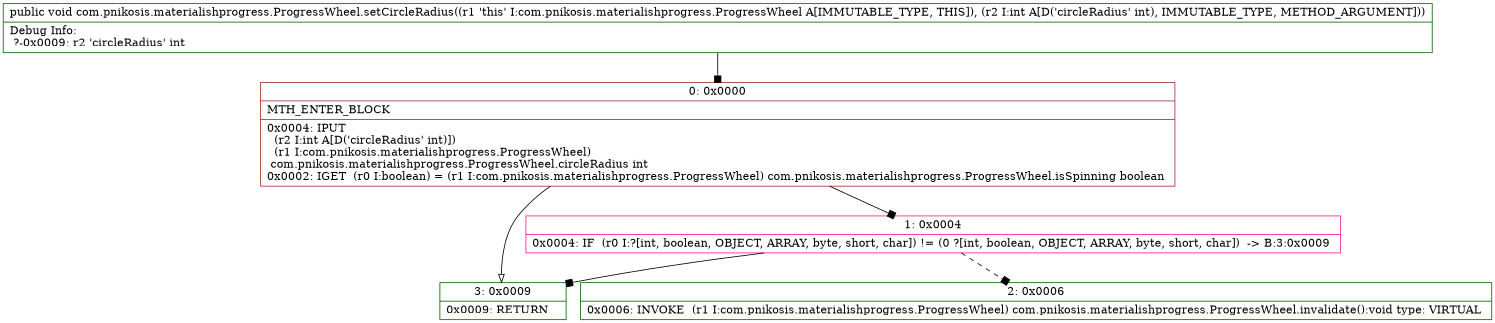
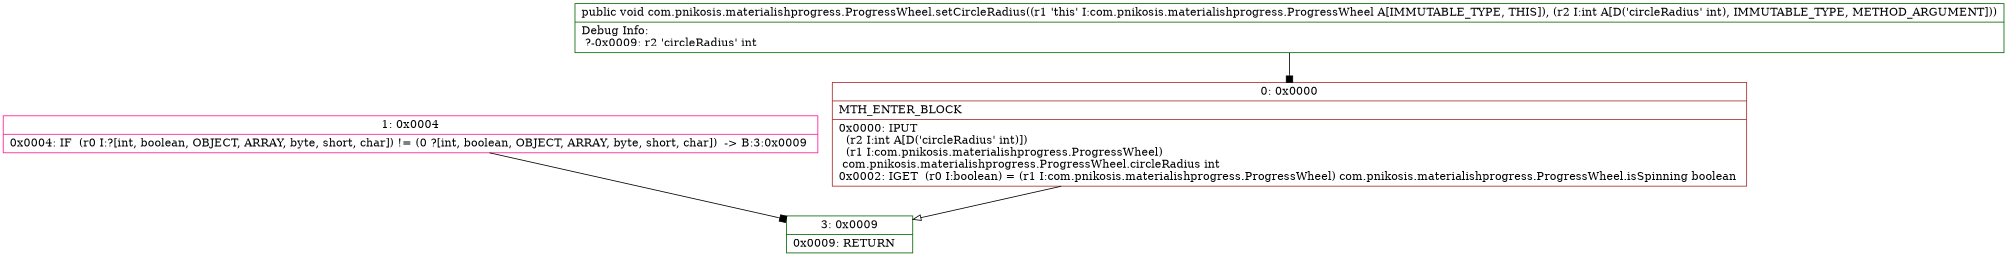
node "0: 0x0000": text "0x0004: IPUT" -> "0x0000: IPUT"
edge "0: 0x0000" -> "1: 0x0004": removed
node "2: 0x0006": removed
